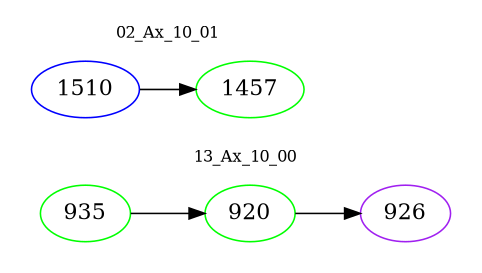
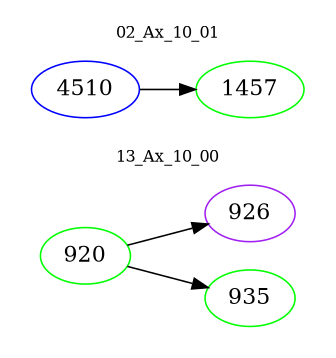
node "1510": label "1510" -> "4510"
edge "935" -> "920": reversed
